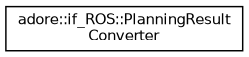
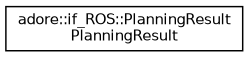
node "adore::if_ROS::PlanningResult Converter": label "adore::if_ROS::PlanningResult Converter" -> "adore::if_ROS::PlanningResult PlanningResult"
